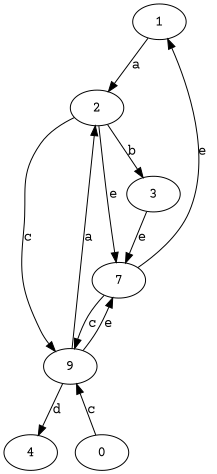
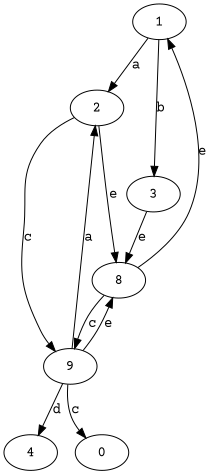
edge "2" -> "3": now "1" -> "3"
node "7": label "7" -> "8"
edge "0" -> "9": reversed
